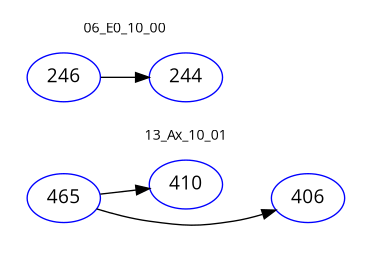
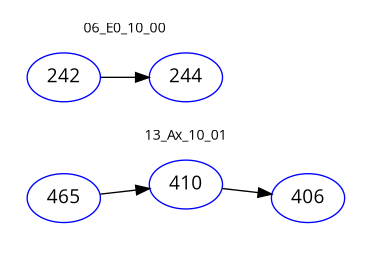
node "246": label "246" -> "242"
edge "465" -> "406": now "410" -> "406"
